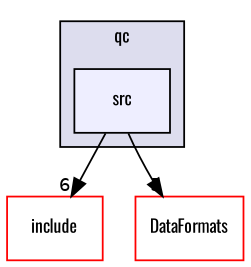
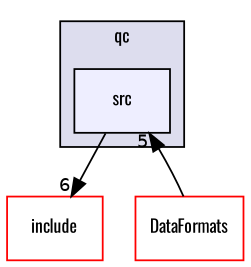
edge "src" -> "DataFormats": reversed
